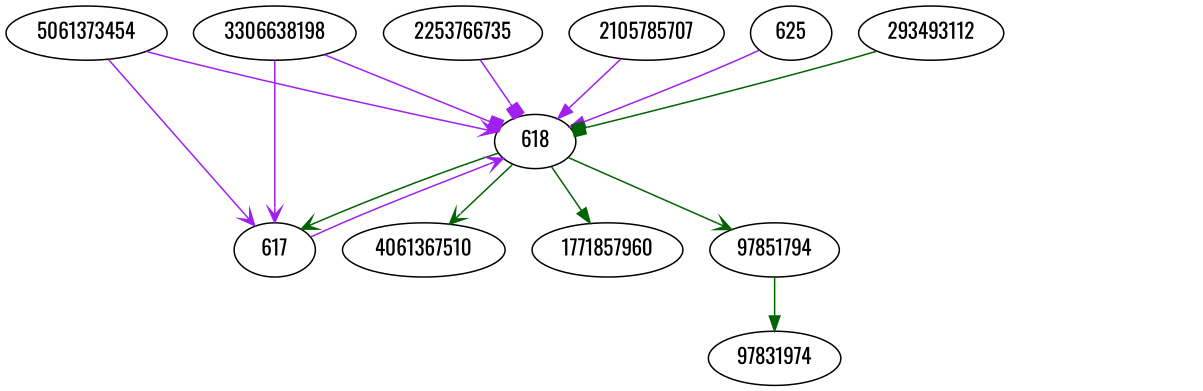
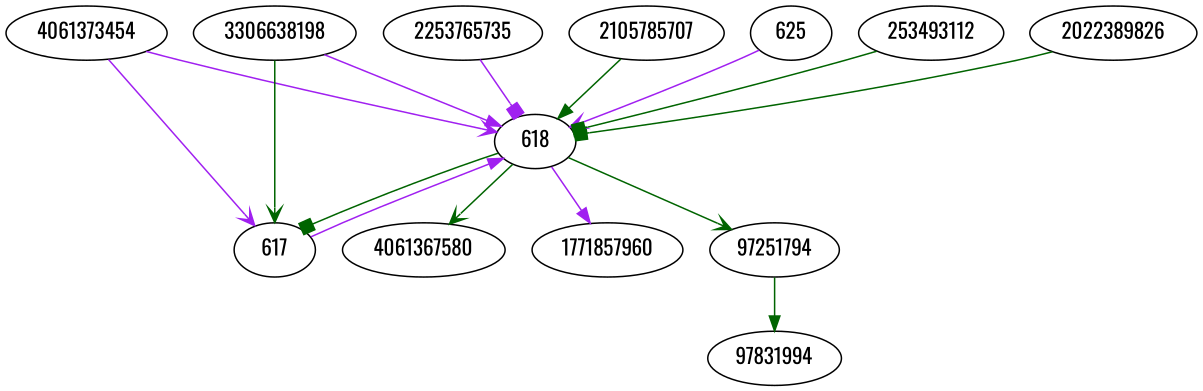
node "5061373454": label "5061373454" -> "4061373454"
node "2253766735": label "2253766735" -> "2253765735"
node "293493112": label "293493112" -> "253493112"
node "2022389826": added
edge "2105785707" -> "618": color purple -> darkgreen
edge "625" -> "618": arrowhead normal -> vee
edge "3306638198" -> "618": arrowhead box -> normal
edge "3306638198" -> "617": color purple -> darkgreen
edge "618" -> "617": arrowhead vee -> box
edge "618" -> "1771857960": color darkgreen -> purple
edge "617" -> "618": arrowhead vee -> normal
node "4061367510": label "4061367510" -> "4061367580"
node "97851794": label "97851794" -> "97251794"
node "97831974": label "97831974" -> "97831994"
